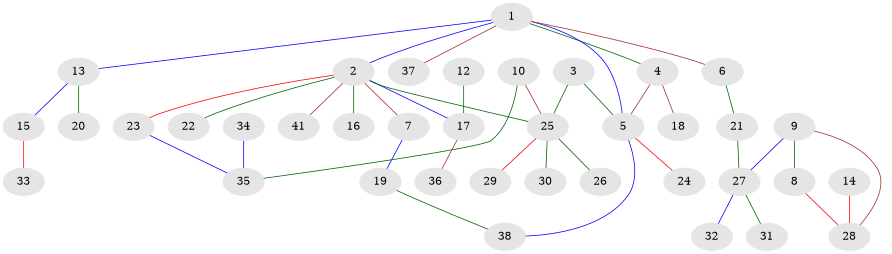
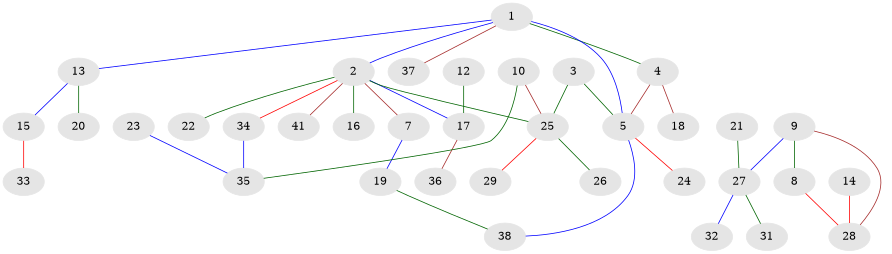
node "6": removed
edge "2" -- "23": now "2" -- "34"
node "30": removed
